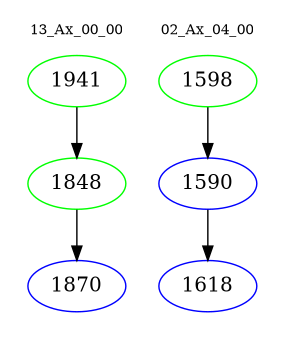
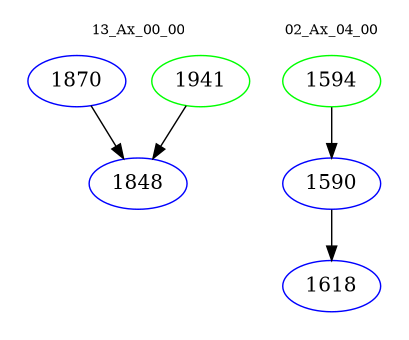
node "1598": label "1598" -> "1594"
node "1848": color green -> blue
edge "1848" -> "1870": reversed
